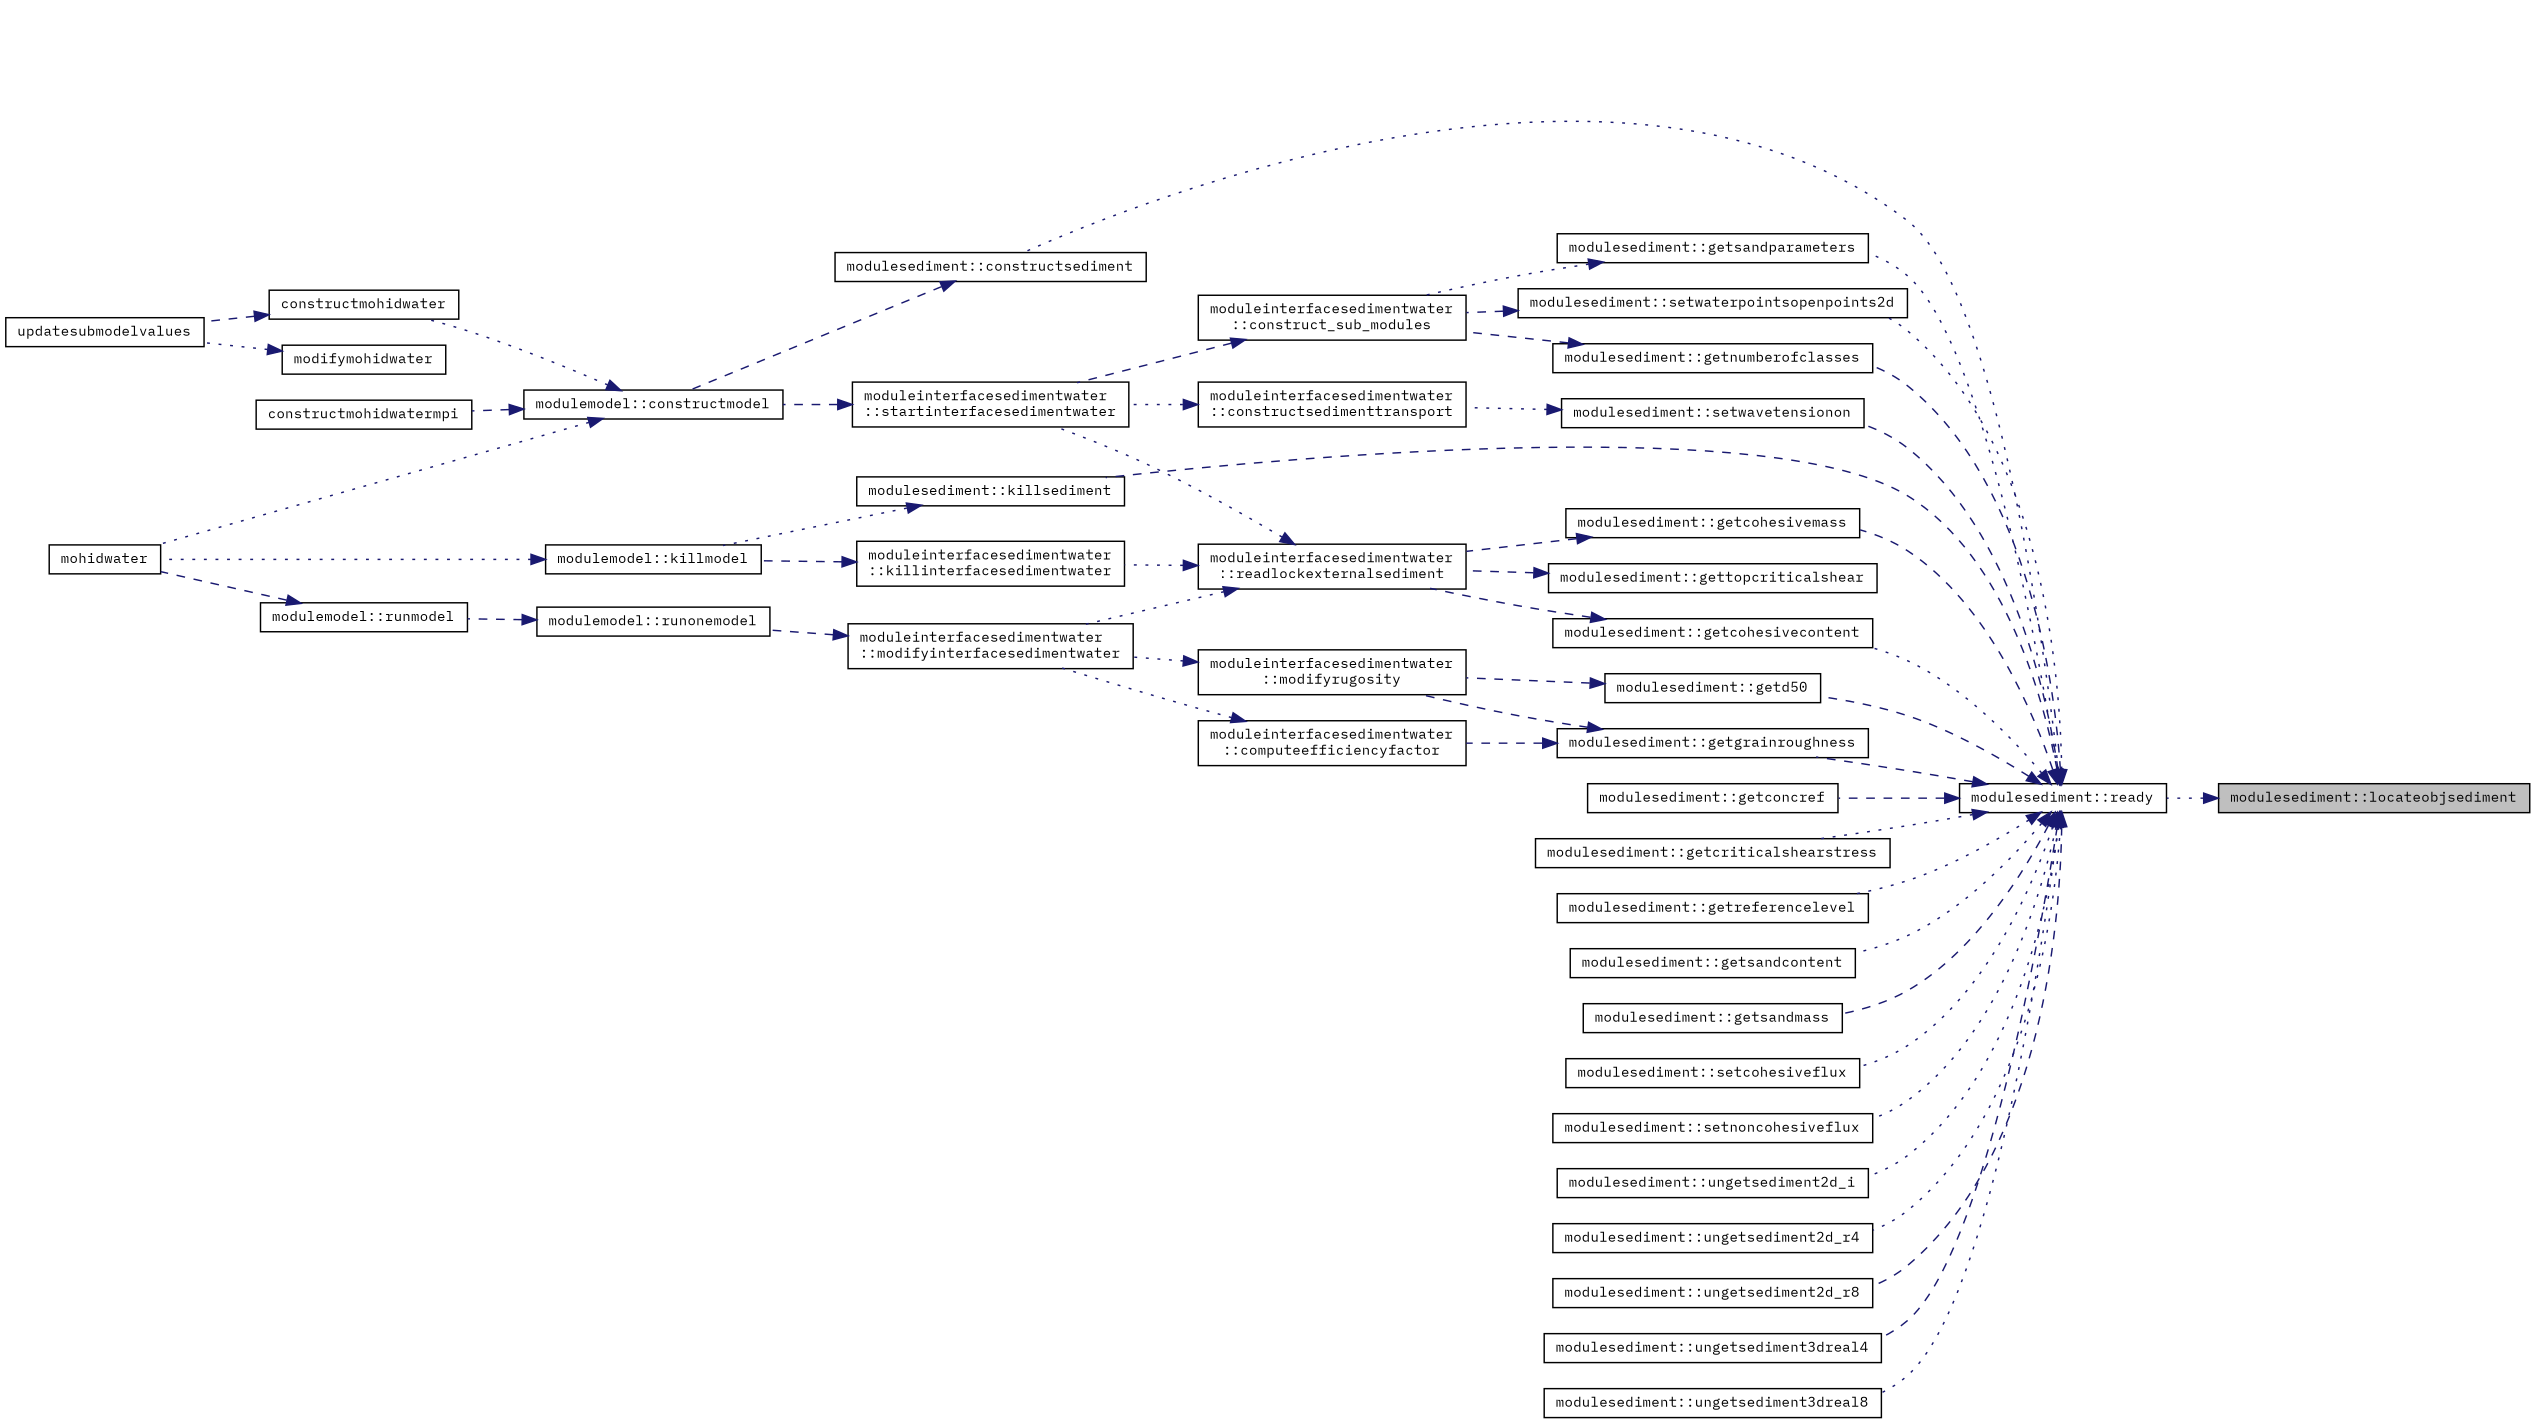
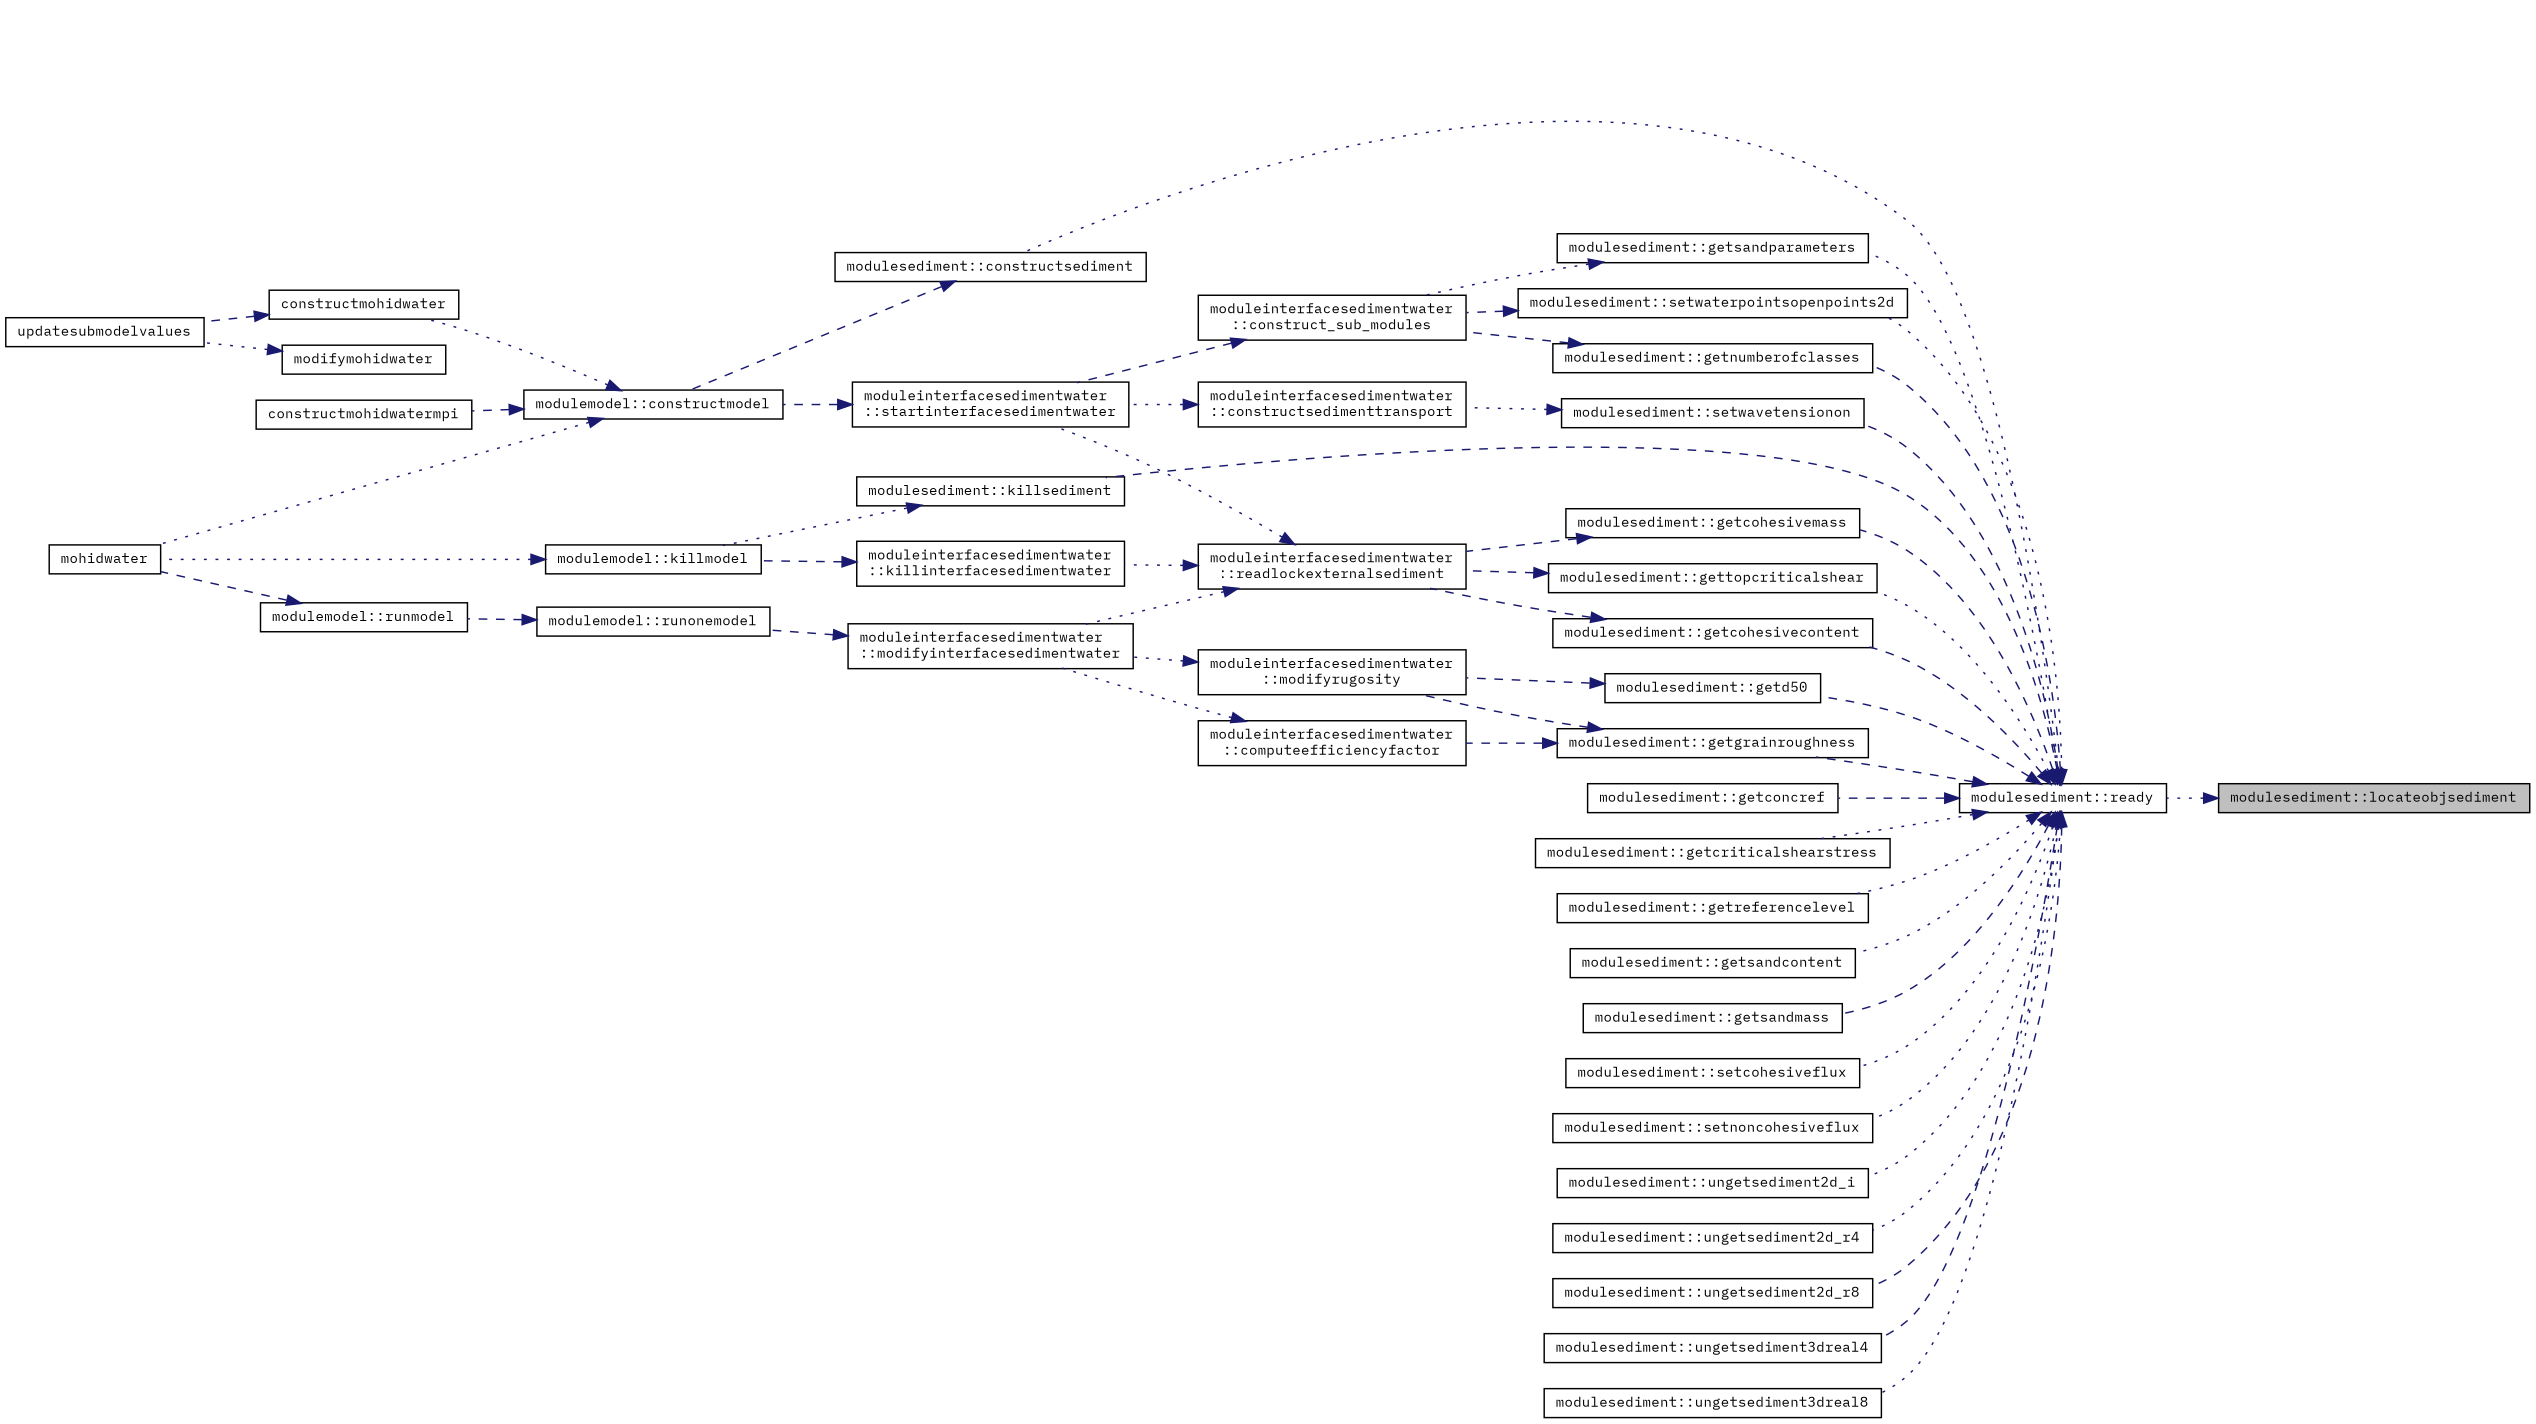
edge "modulesediment::gettopcriticalshear" -> "modulesediment::ready": added
edge "modulesediment::getcohesivecontent" -> "modulesediment::ready": style dotted -> dashed
